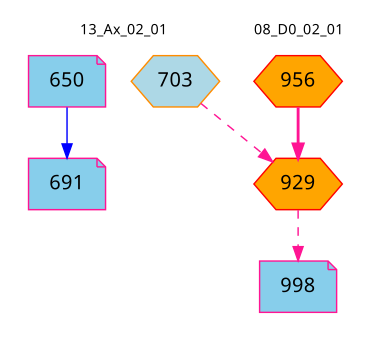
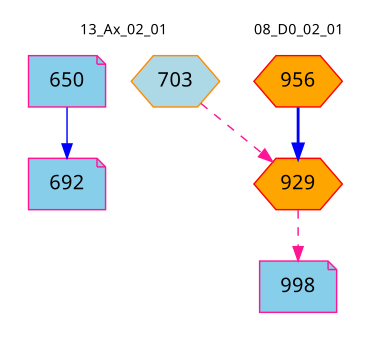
edge "956" -> "929": color deeppink -> blue
node "691": label "691" -> "692"
